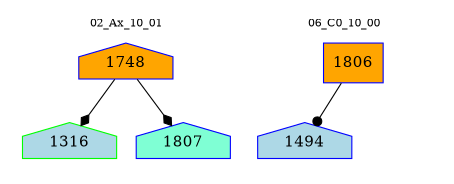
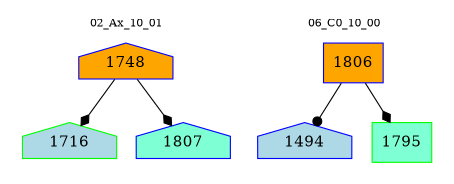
node "1316": label "1316" -> "1716"
node "1795": added
